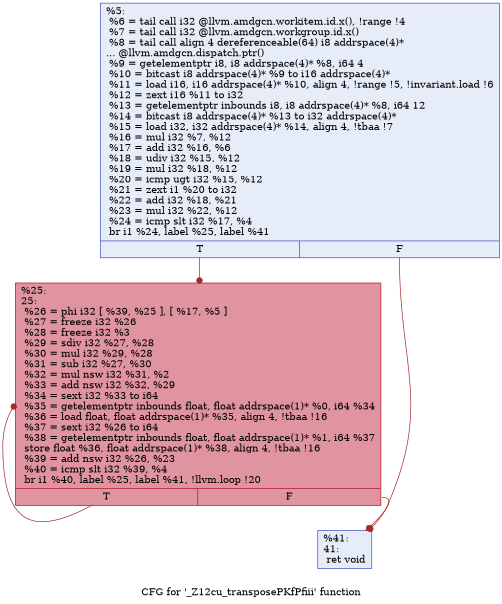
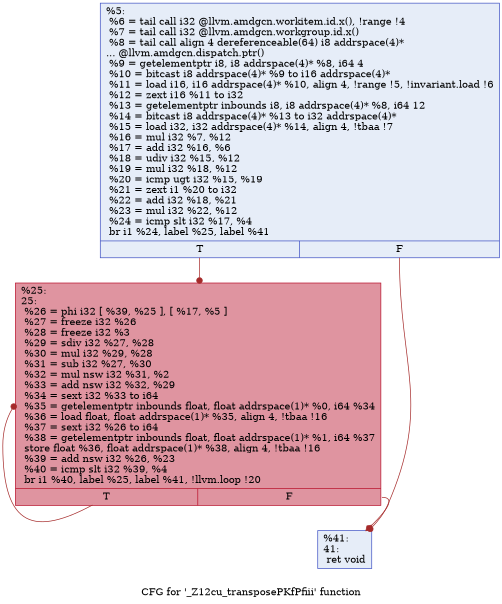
node "%5:": text "%20 = icmp ugt i32 %15, %12" -> "%20 = icmp ugt i32 %15, %19"
